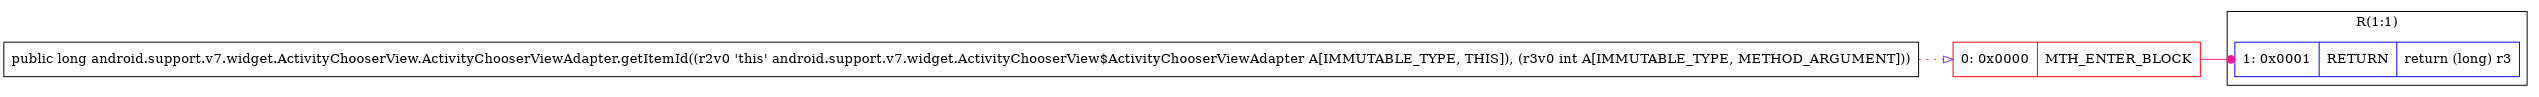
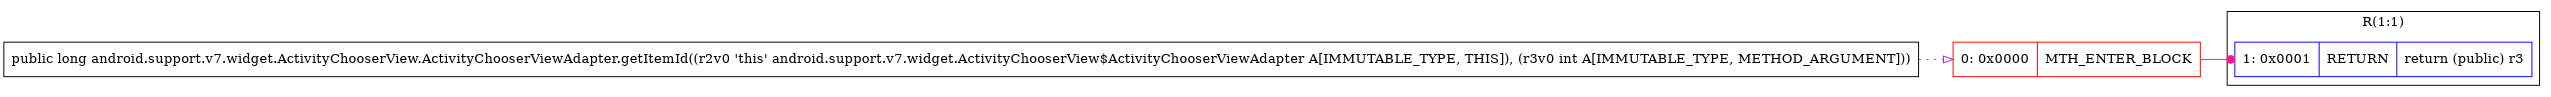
node "1: 0x0001": text "return (long) r3" -> "return (public) r3"
